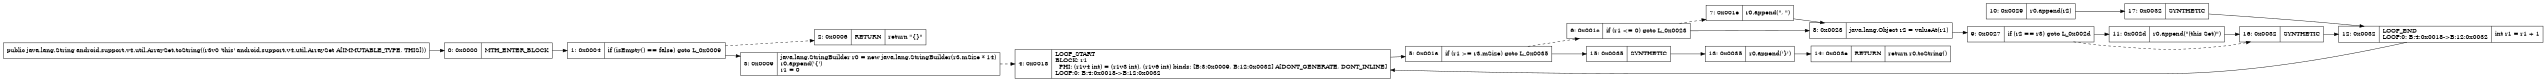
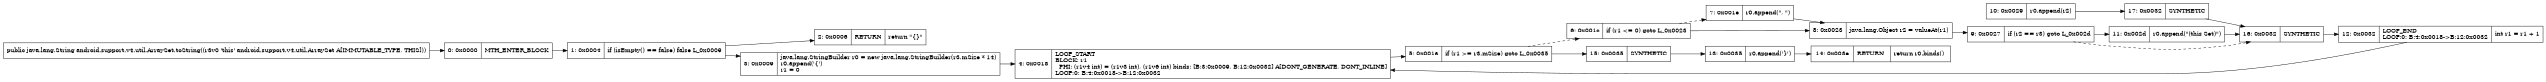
edge "17: 0x0032" -> "12: 0x0032": now "17: 0x0032" -> "16: 0x0032"
edge "1: 0x0004" -> "2: 0x0006": style dashed -> solid
node "1: 0x0004": text "if (isEmpty() == false) goto L_0x0009" -> "if (isEmpty() == false) false L_0x0009"
node "14: 0x003e": text "return r0.toString()" -> "return r0.binds()"
edge "3: 0x0009" -> "4: 0x0018": style dashed -> solid
